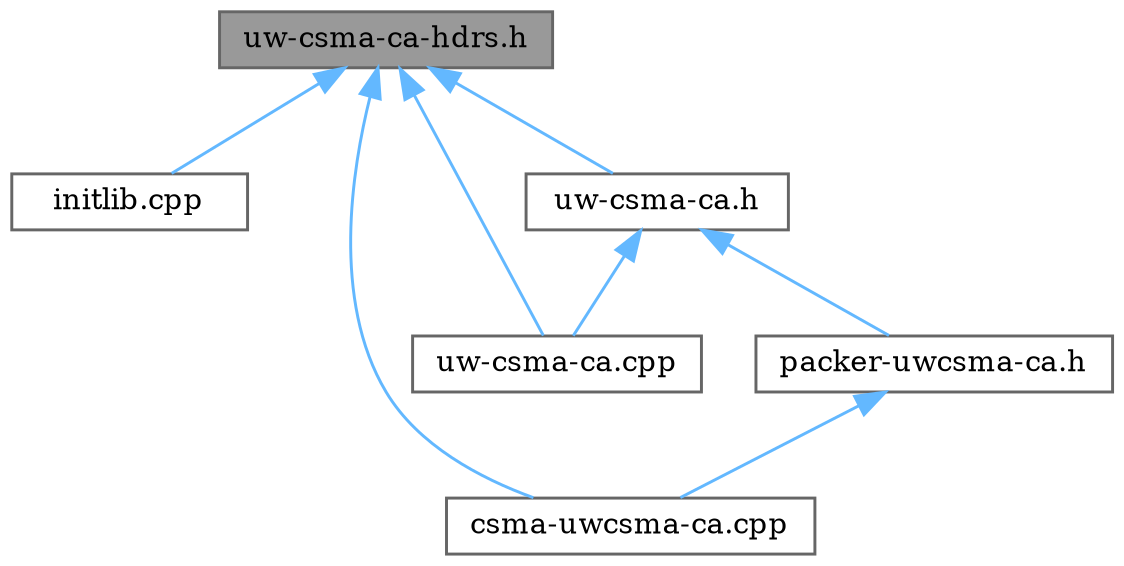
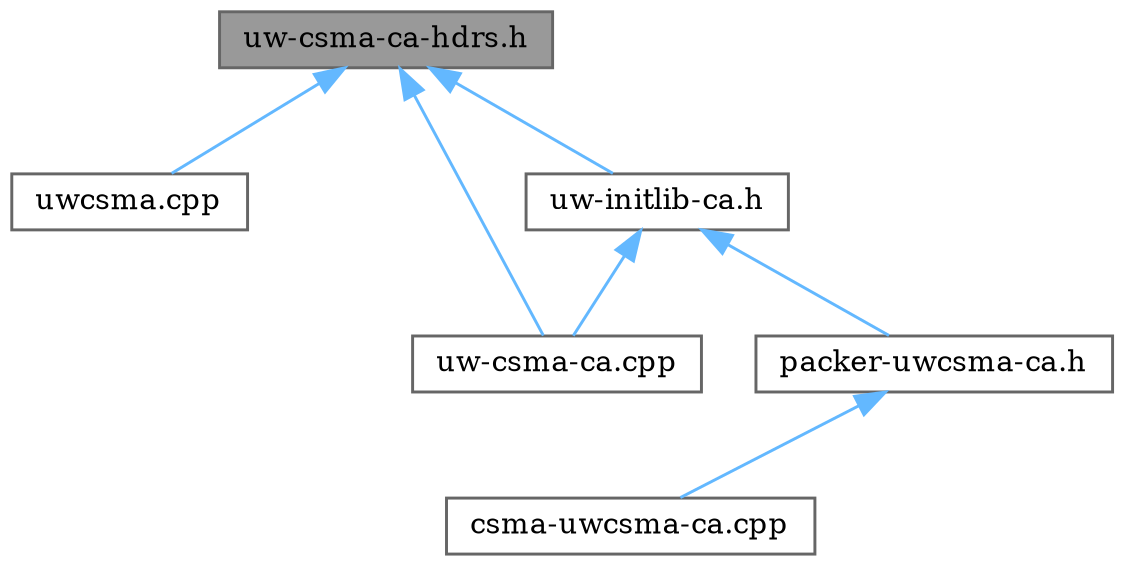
node "initlib.cpp": label "initlib.cpp" -> "uwcsma.cpp"
node "uw-csma-ca.h": label "uw-csma-ca.h" -> "uw-initlib-ca.h"
edge "csma-uwcsma-ca.cpp" -> "uw-csma-ca-hdrs.h": removed
